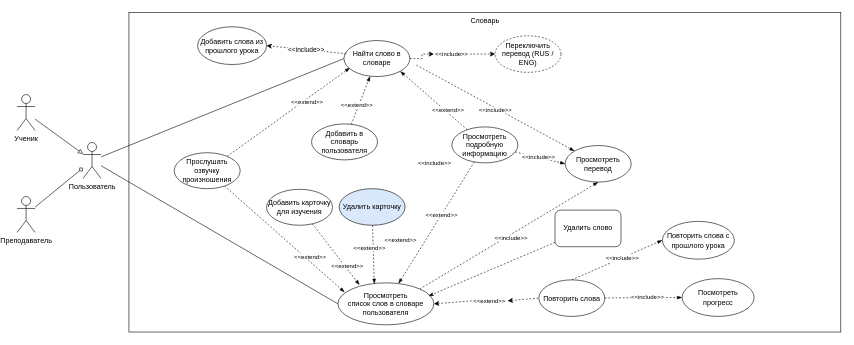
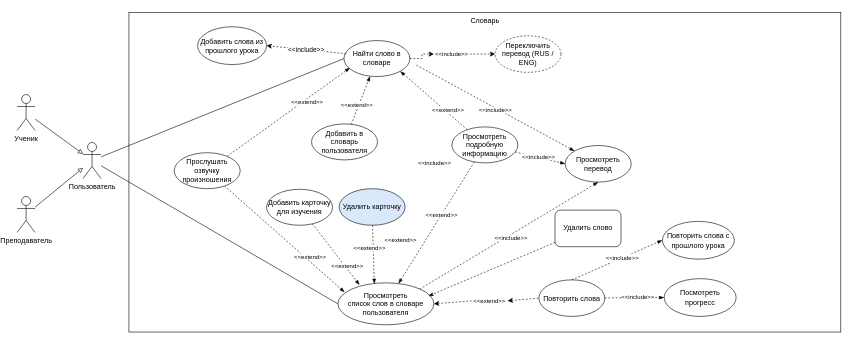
edge "Преподаватель" -> "Пользователь": arrowhead diamond -> block
node "Посмотреть прогресс": moved (719, 298) -> (701, 298)
